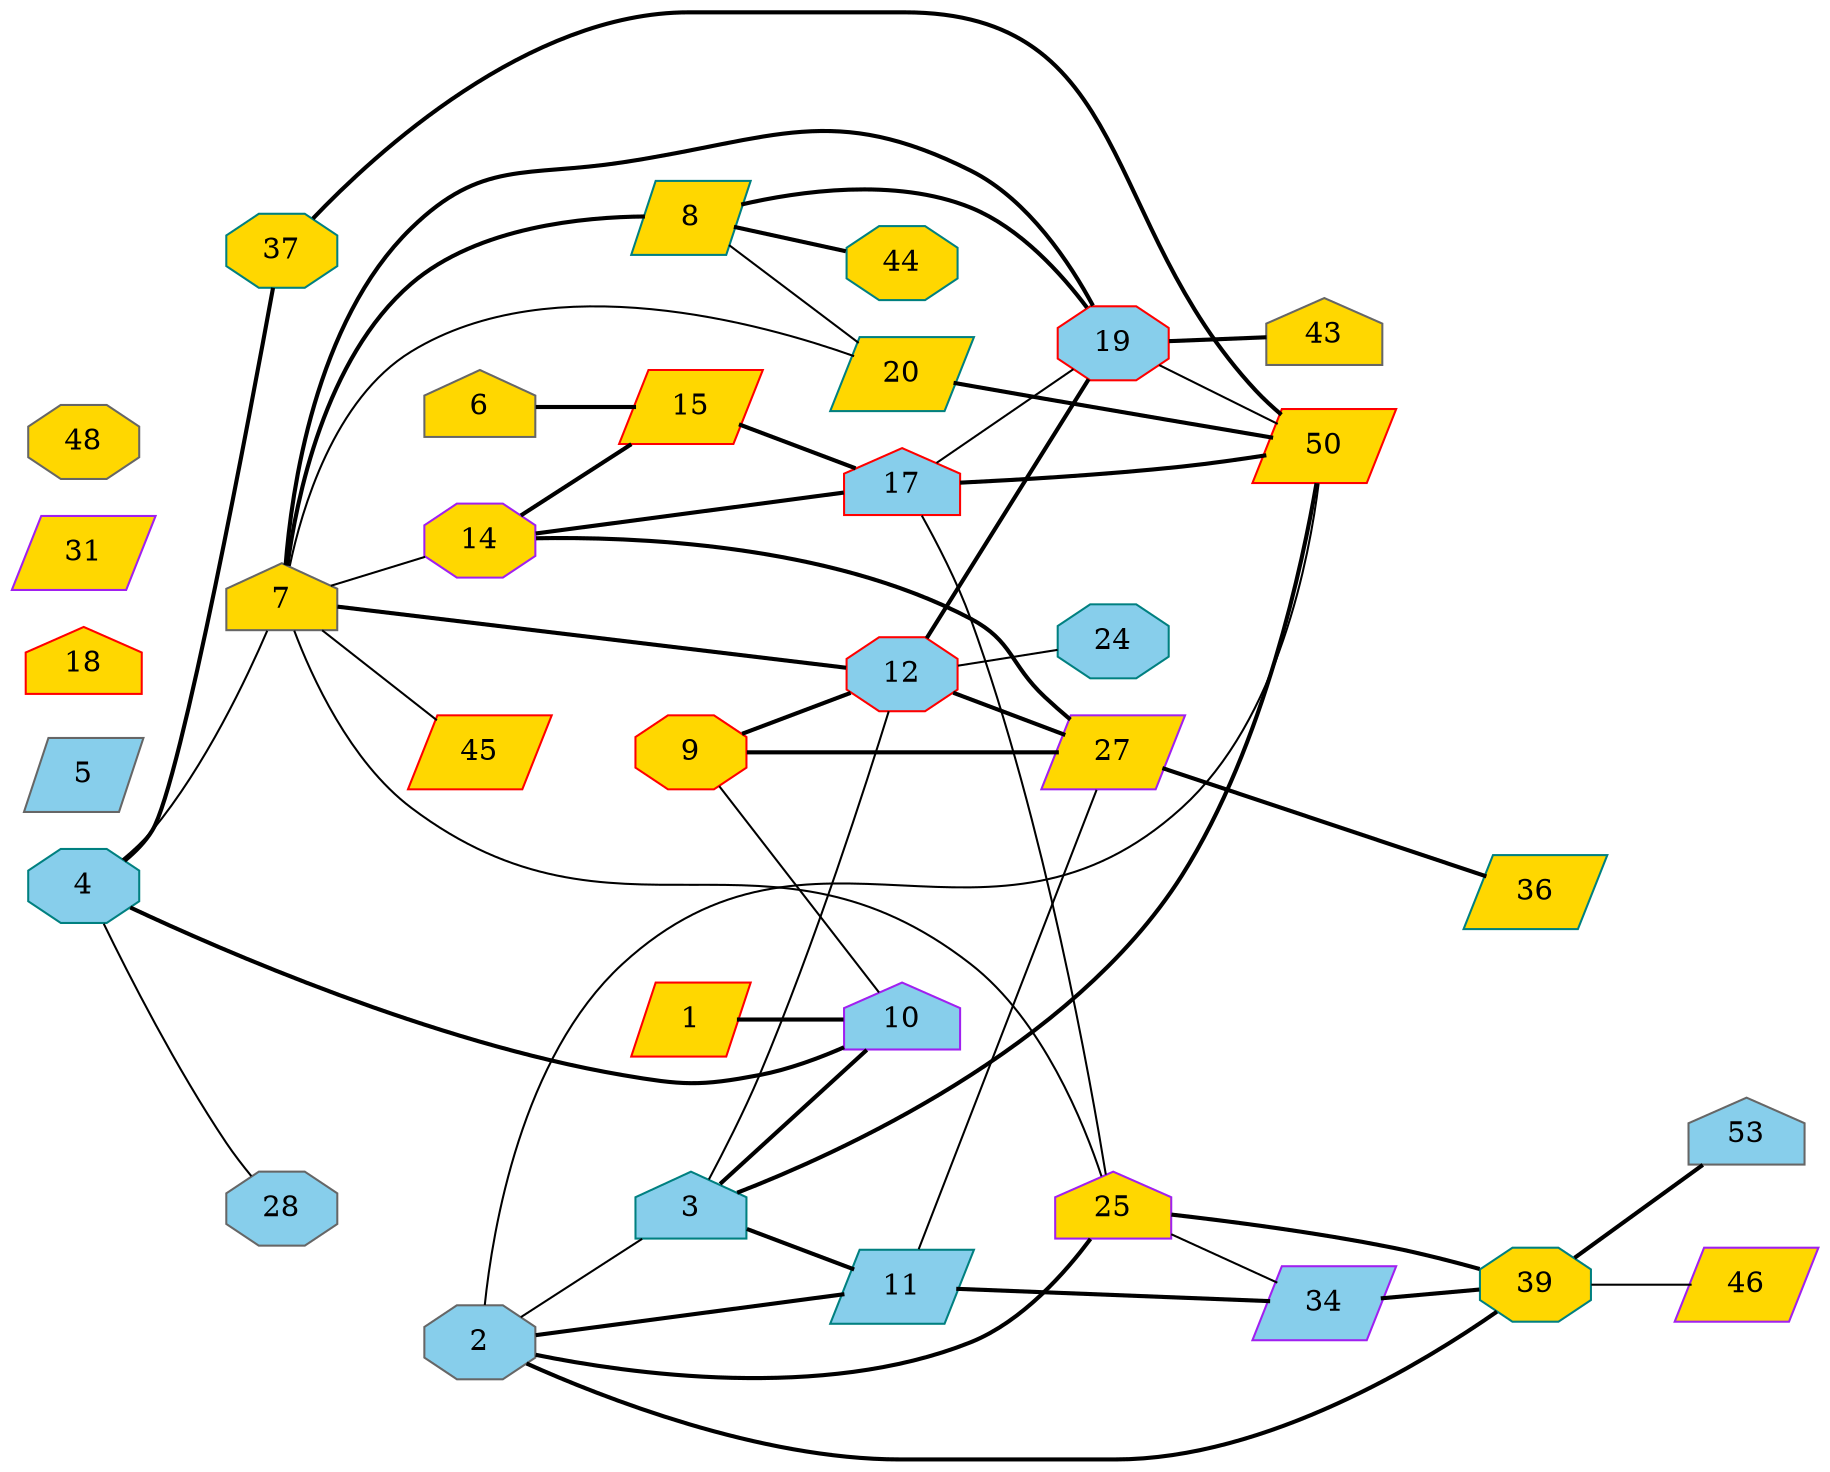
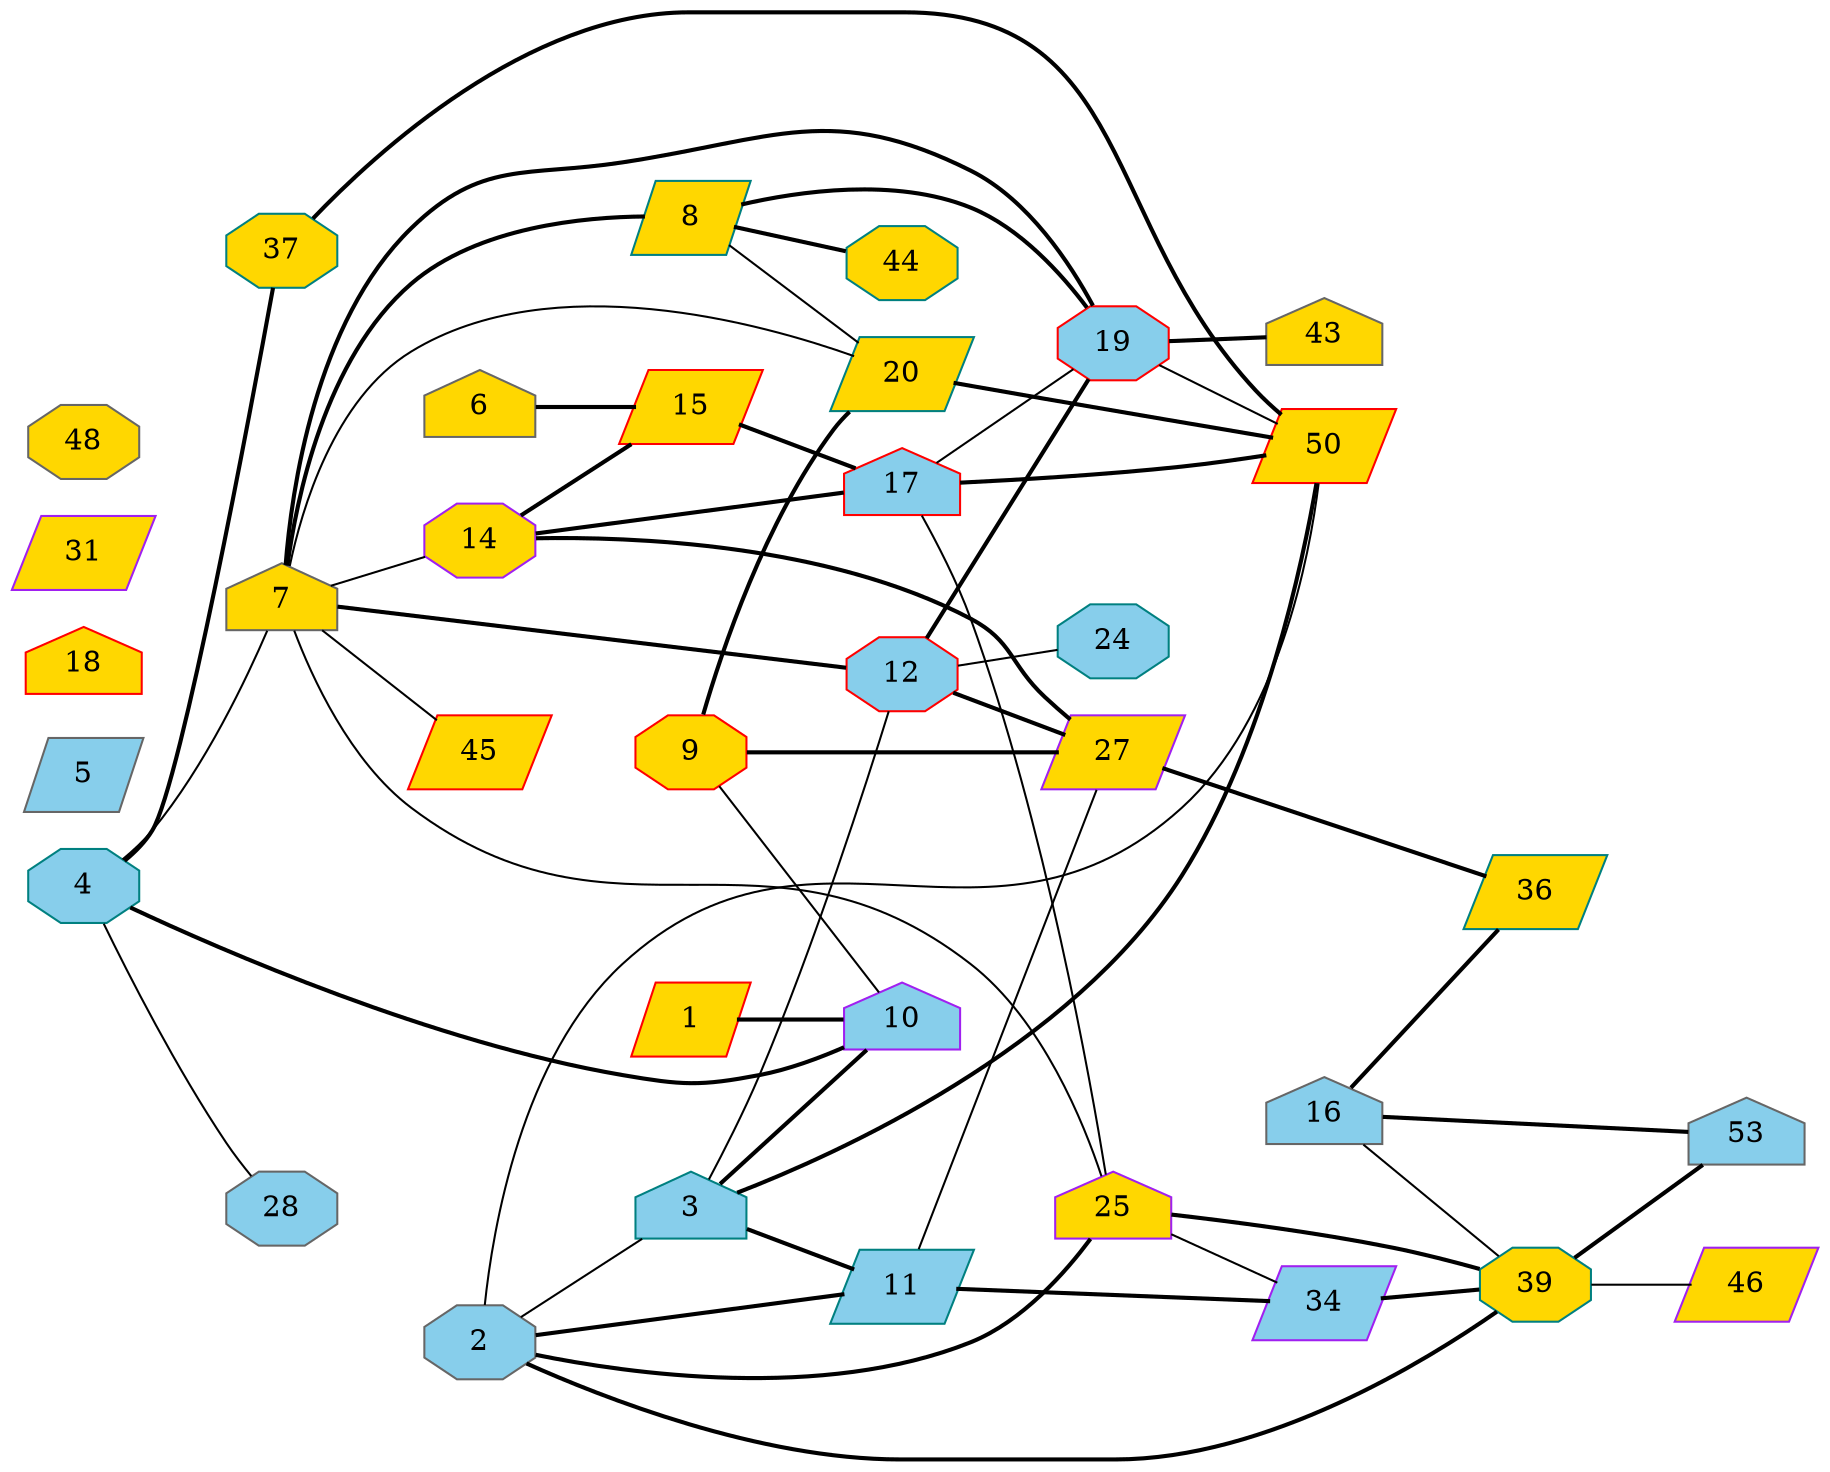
edge "12" -- "9": now "20" -- "9"
node "16": added
